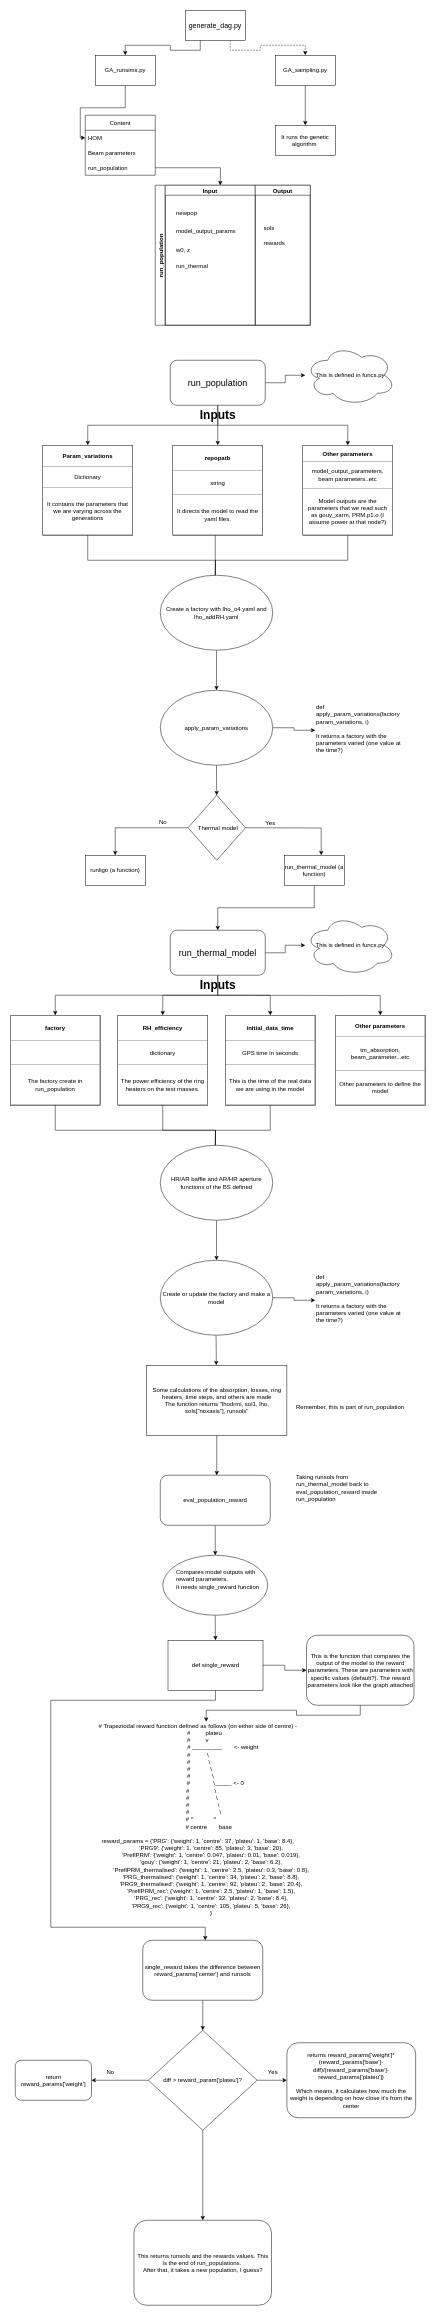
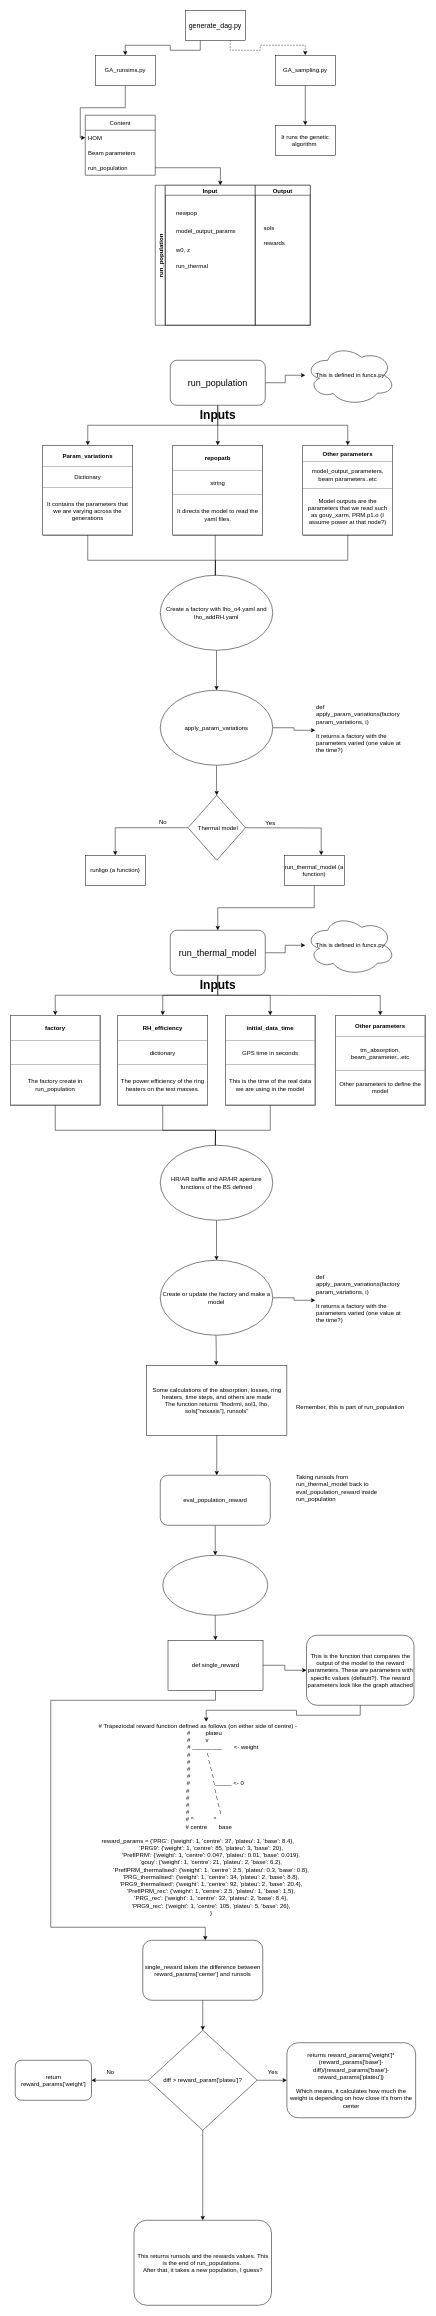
node "Compares model outputs with reward parameters. It needs single_reward function": removed
